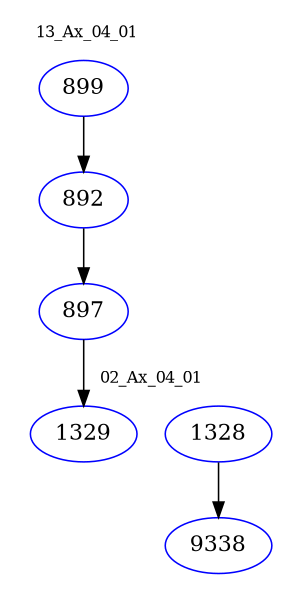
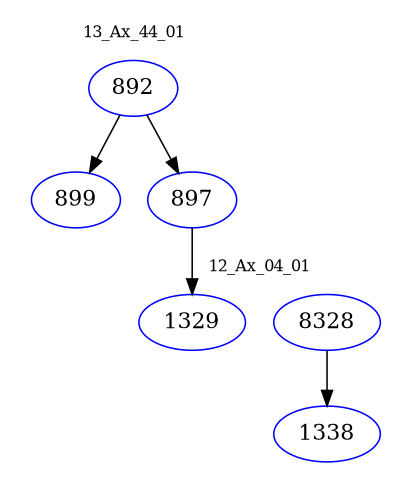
cluster "13_Ax_04_01": label "13_Ax_04_01" -> "13_Ax_44_01"
edge "899" -> "892": reversed
cluster "02_Ax_04_01": label "02_Ax_04_01" -> "12_Ax_04_01"
node "1328": label "1328" -> "8328"
node "9338": label "9338" -> "1338"
